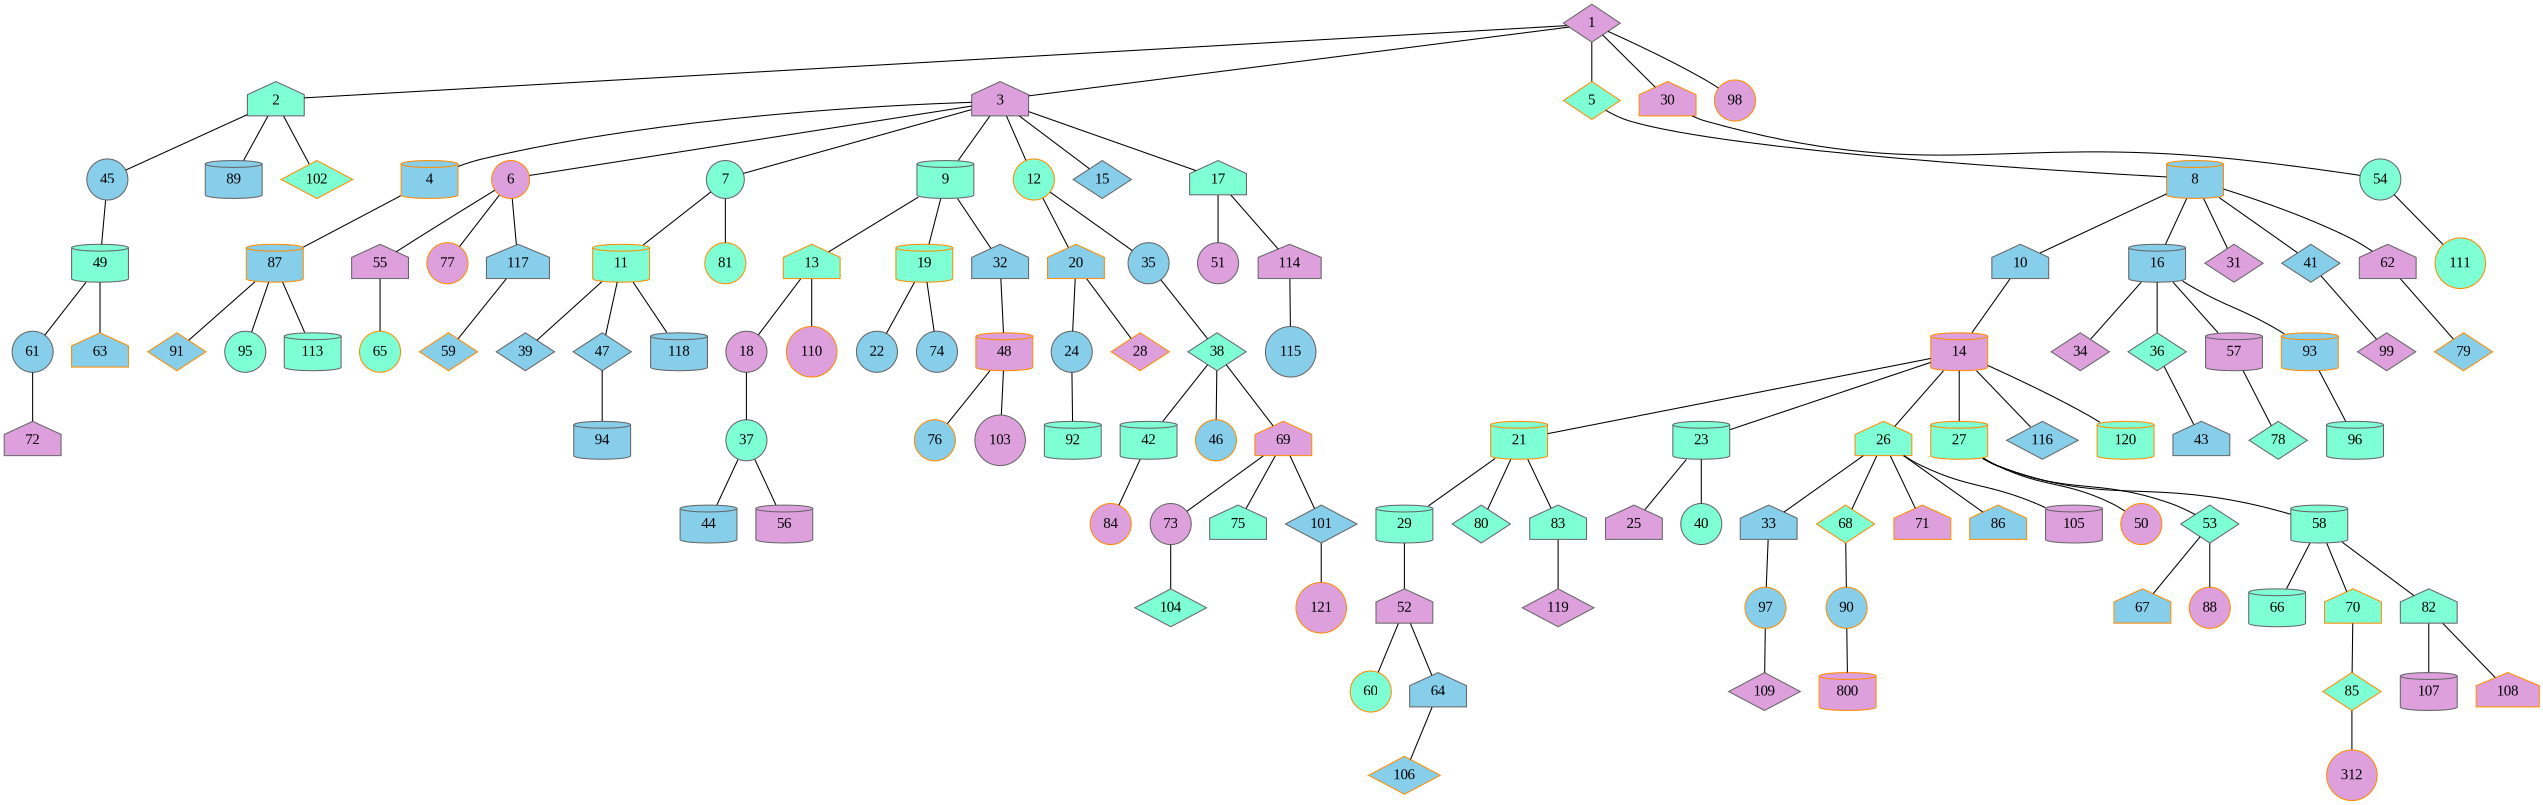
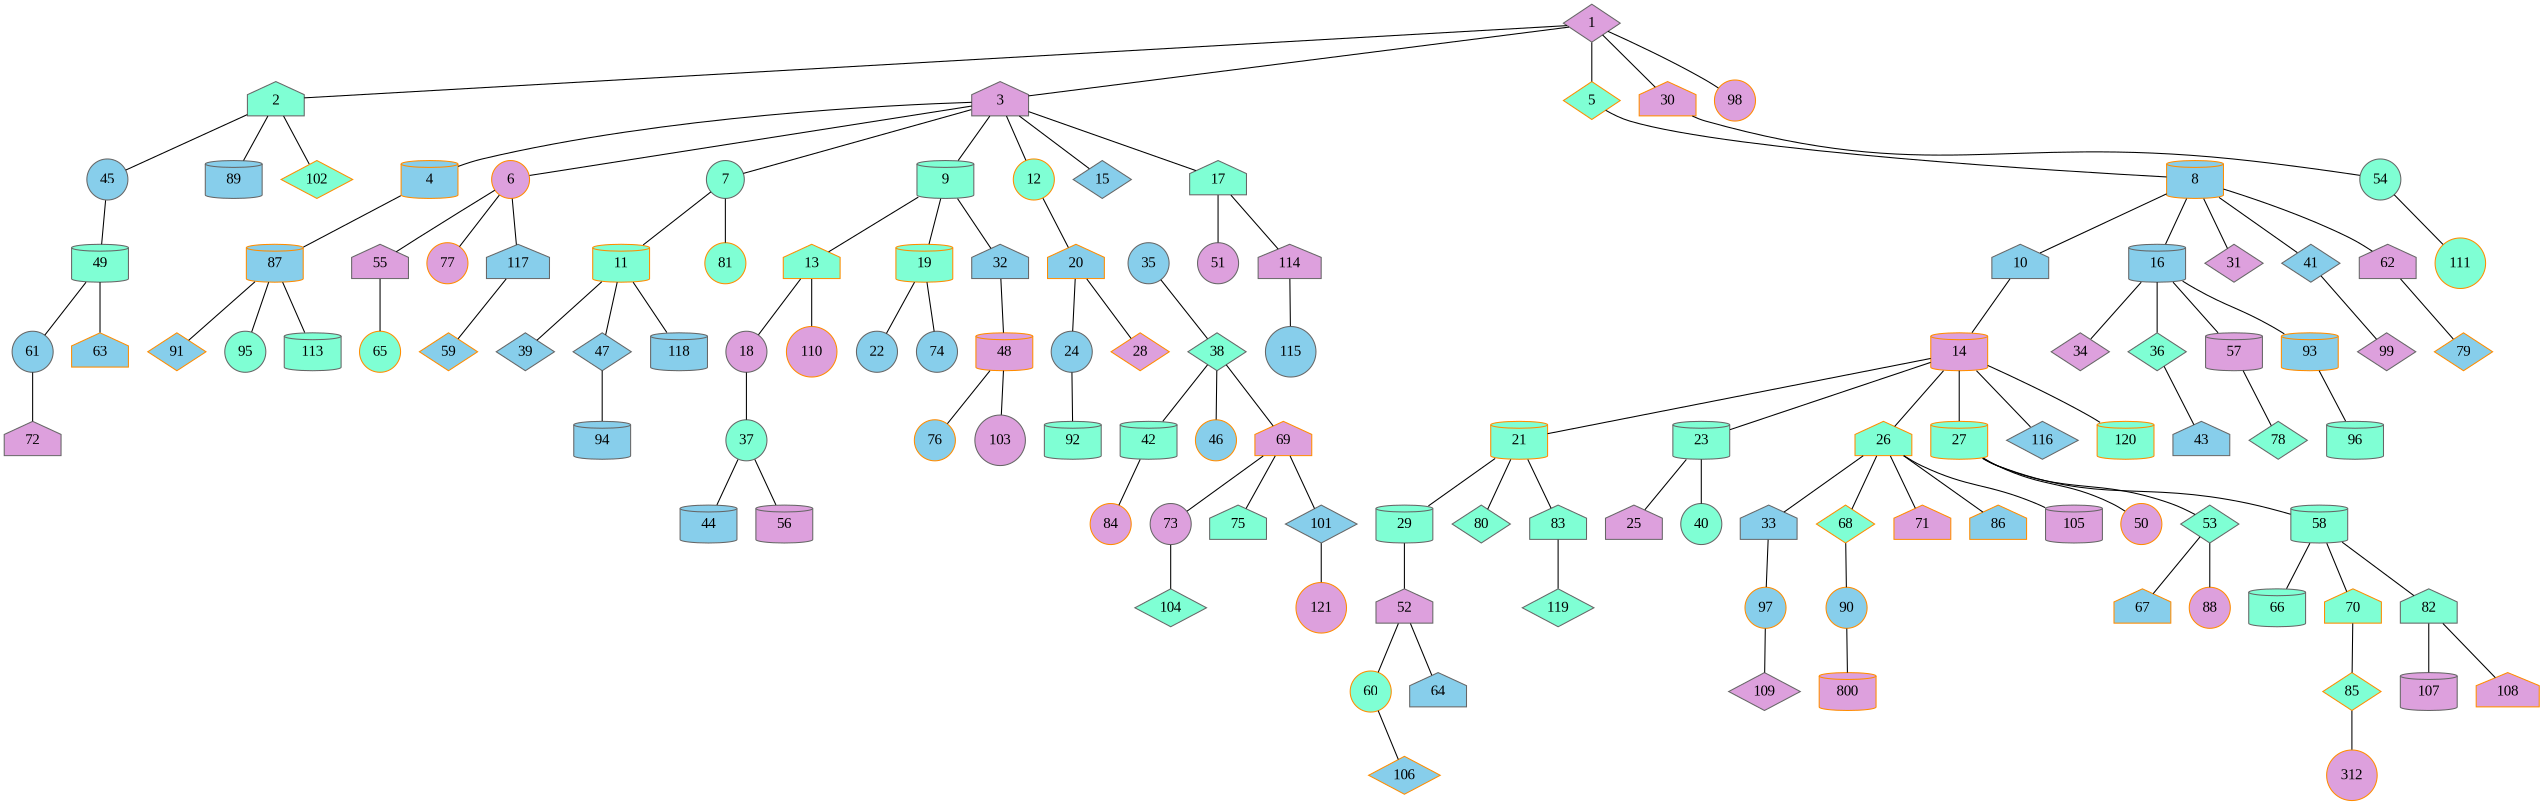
edge "12" -- "35": removed
node "119": fillcolor plum -> aquamarine
edge "64" -- "106": now "60" -- "106"
